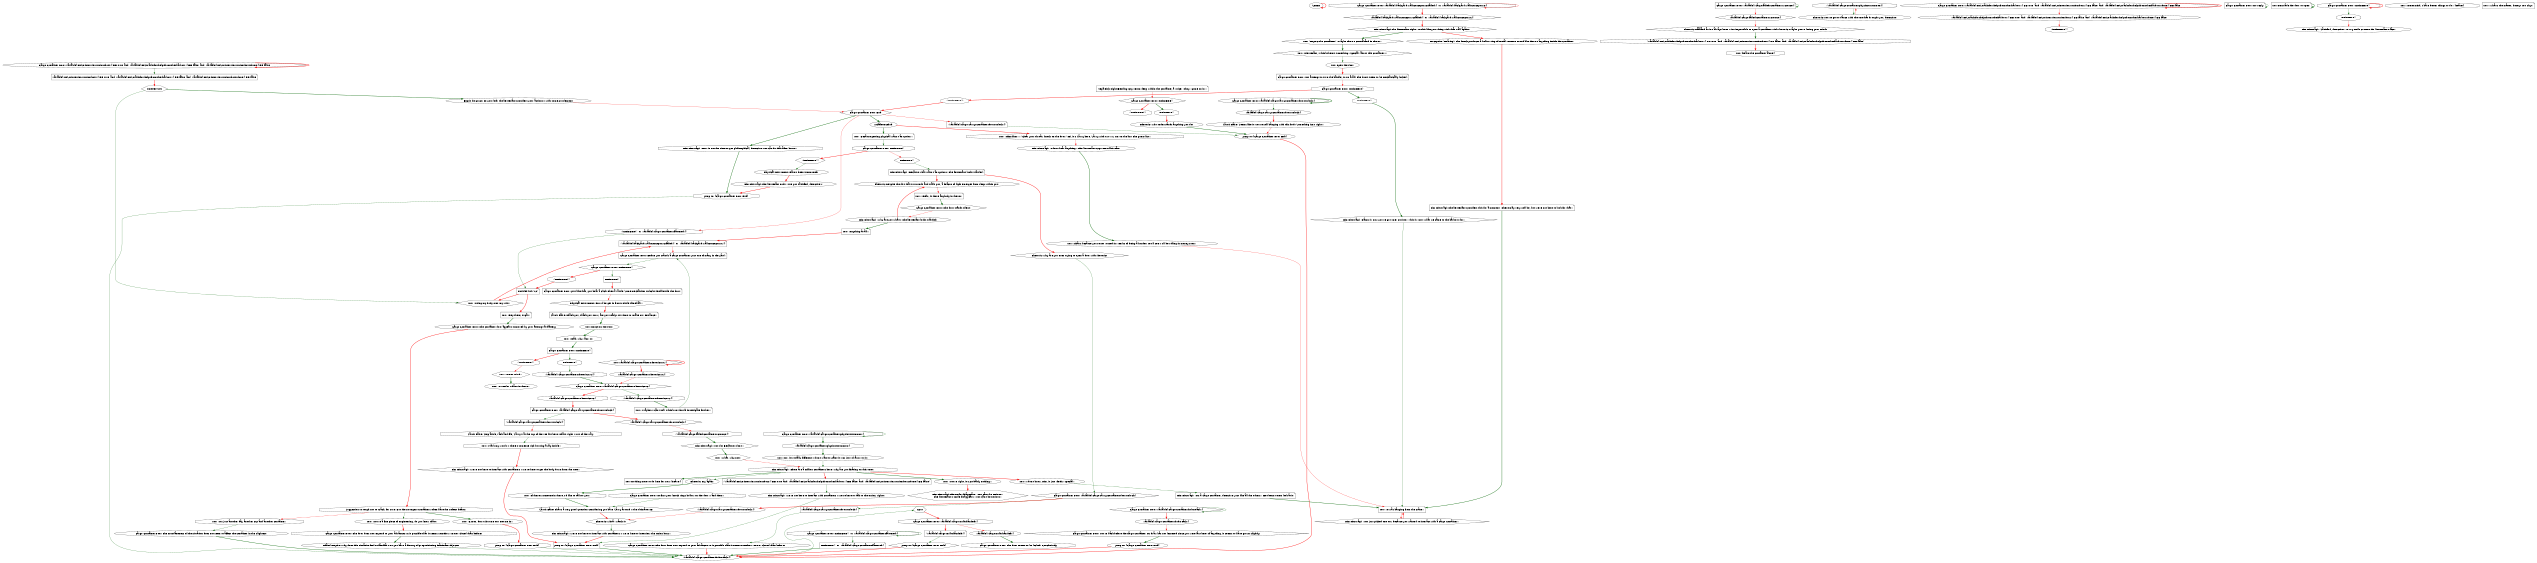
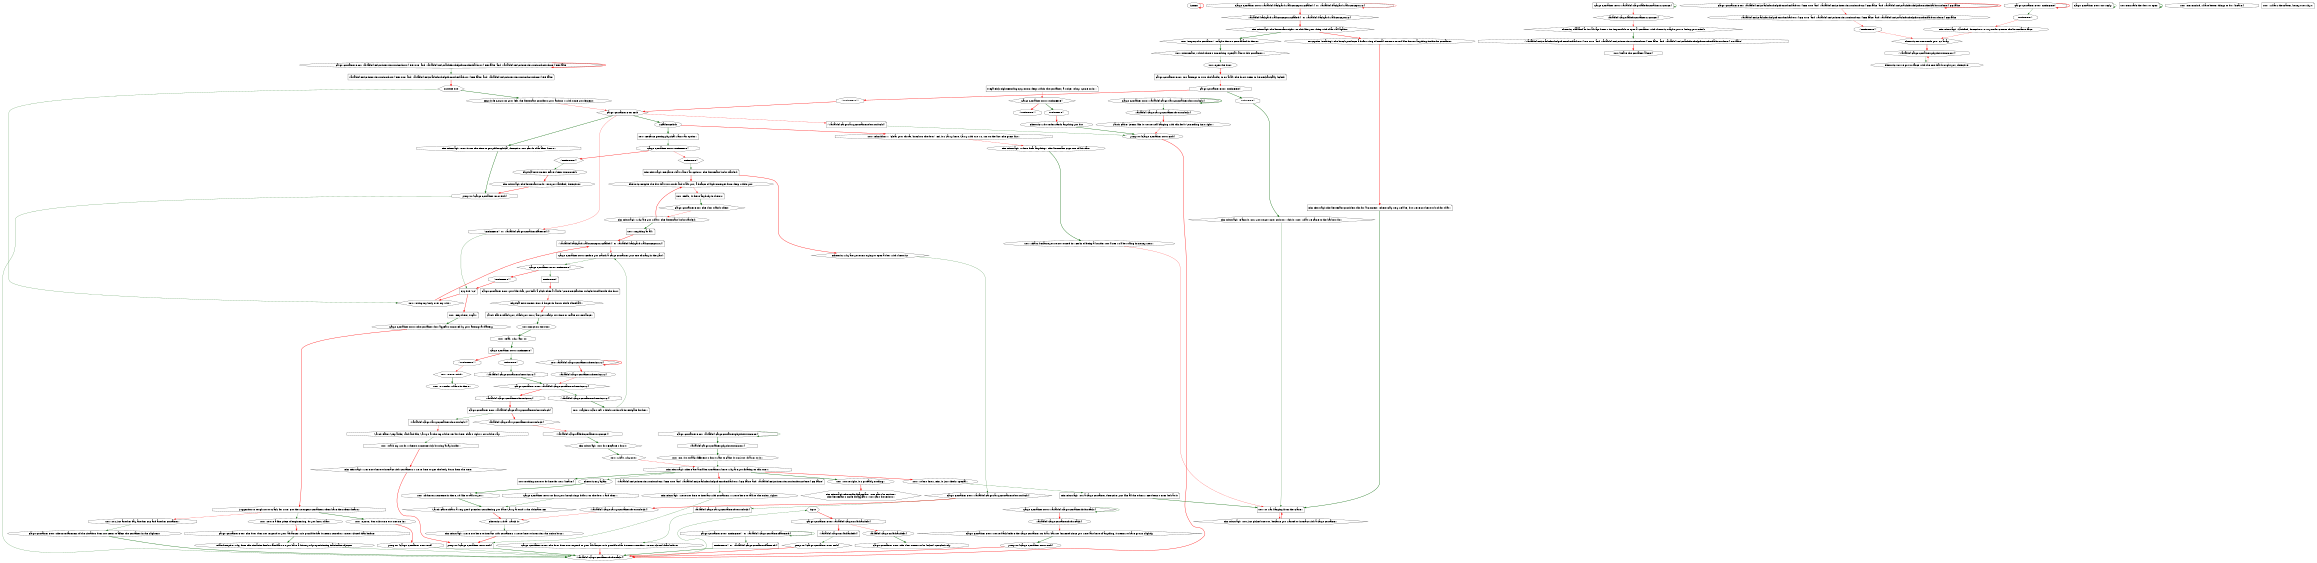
node "Rhetoric: No one needs you. Go away.": added
node "Untitled hub (02)": label "Untitled hub (02)" -> "Guy hub (02)"
